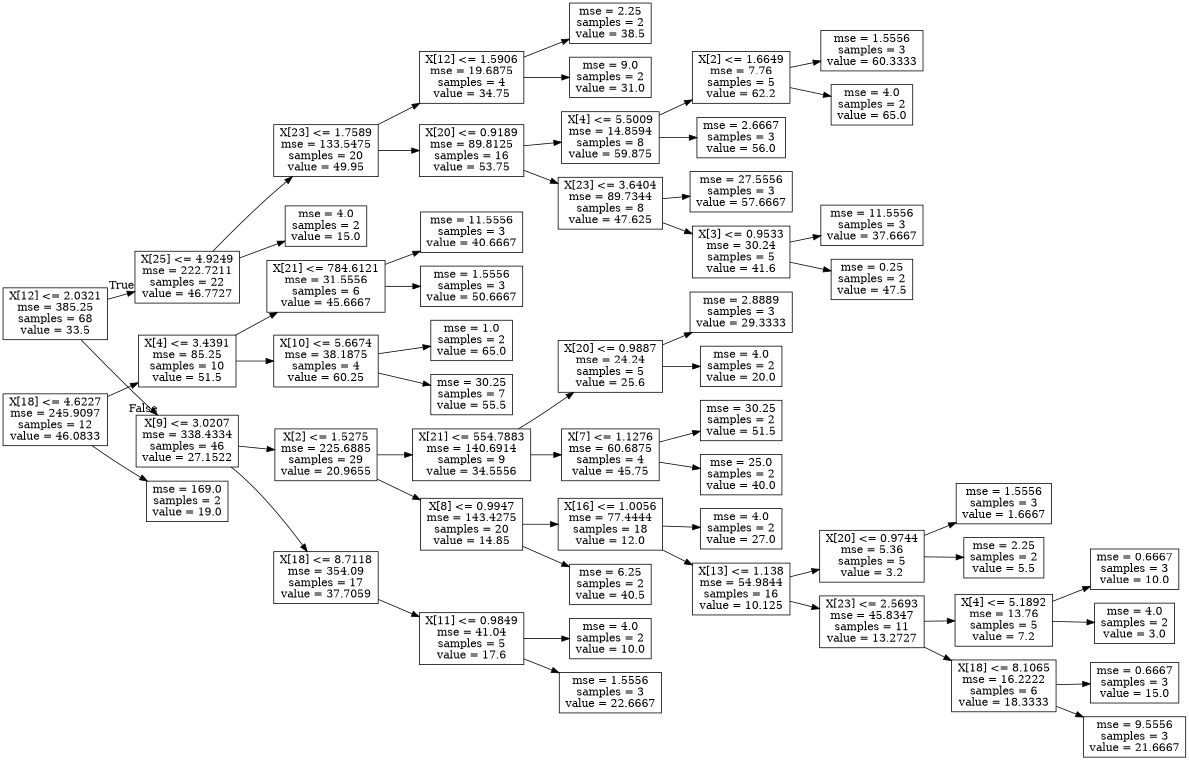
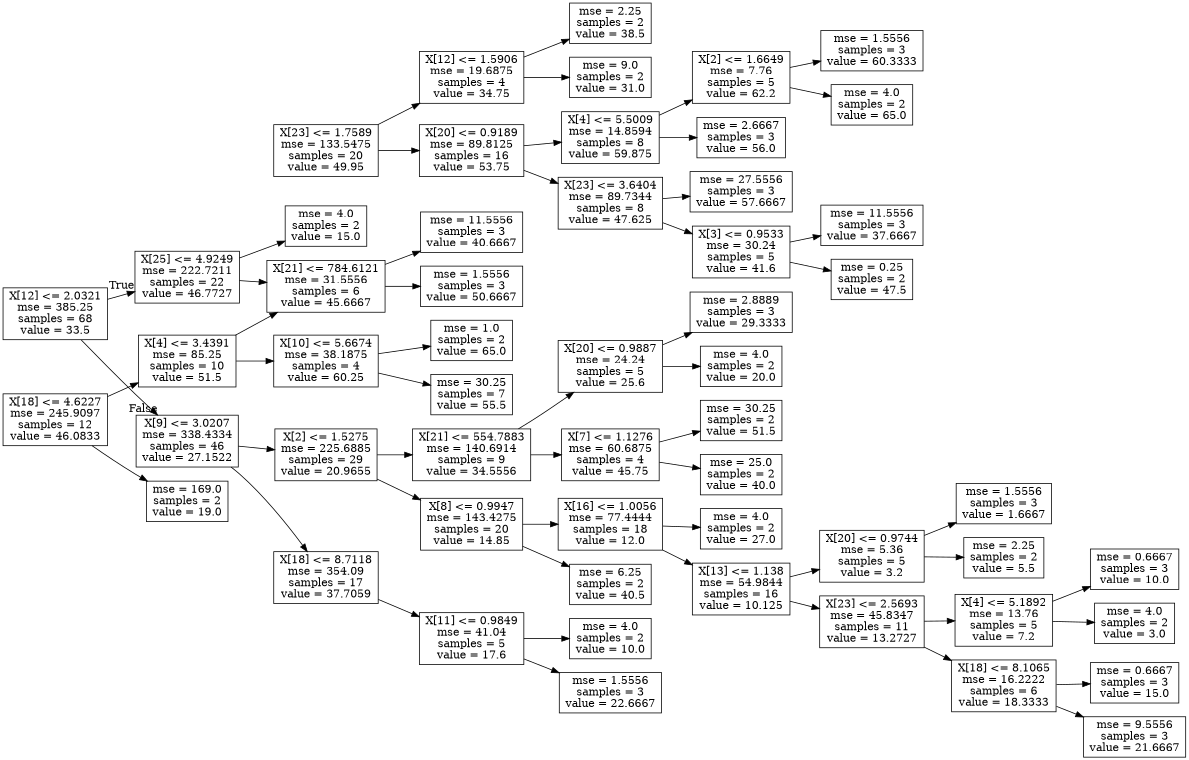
edge "X[25] <= 4.9249 mse = 222.7211 samples = 22 value = 46.7727" -> "X[23] <= 1.7589 mse = 133.5475 samples = 20 value = 49.95": now "X[25] <= 4.9249 mse = 222.7211 samples = 22 value = 46.7727" -> "X[21] <= 784.6121 mse = 31.5556 samples = 6 value = 45.6667"
